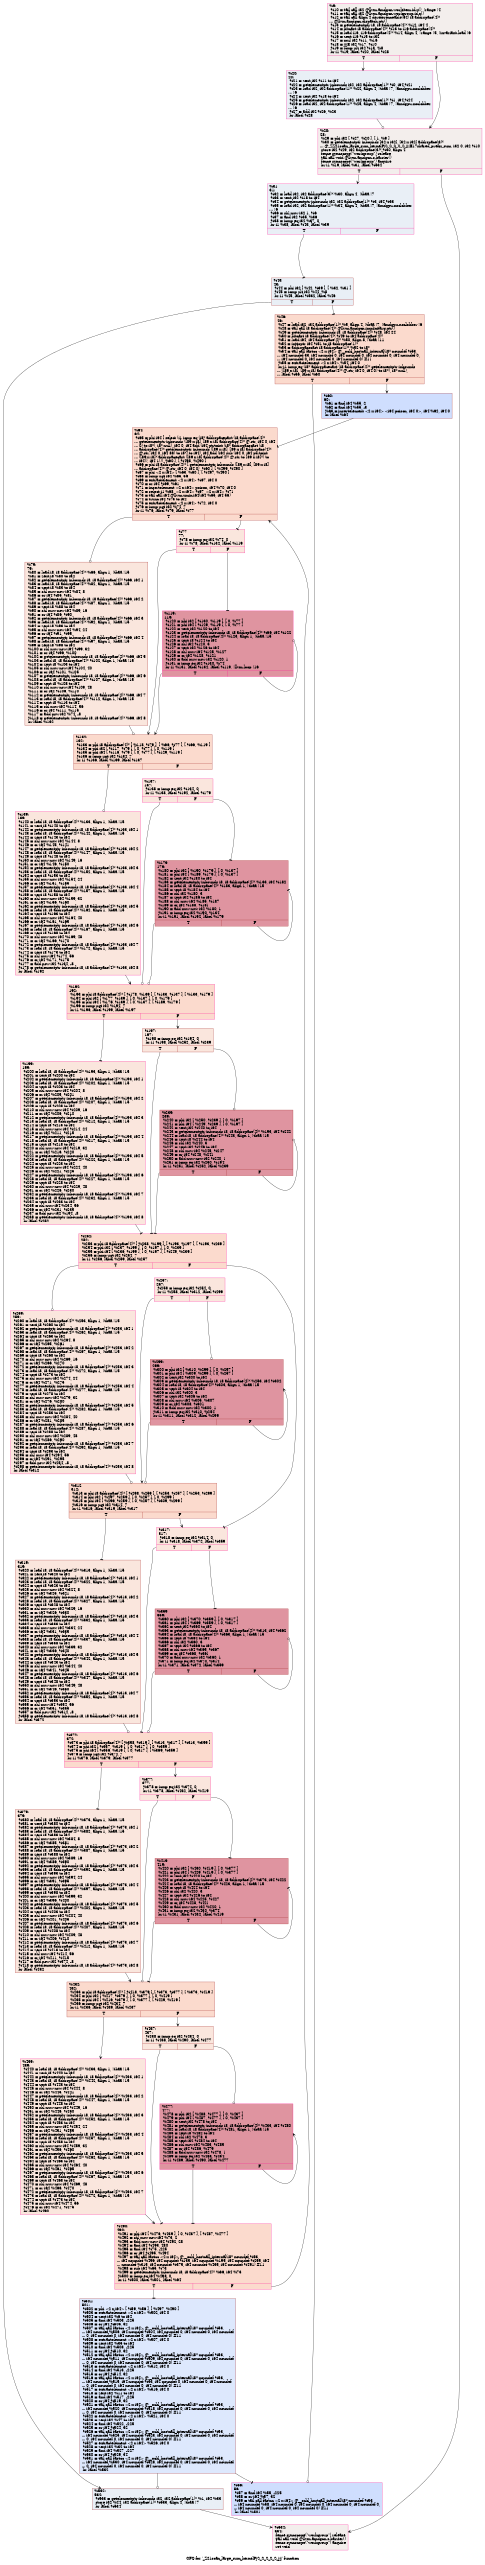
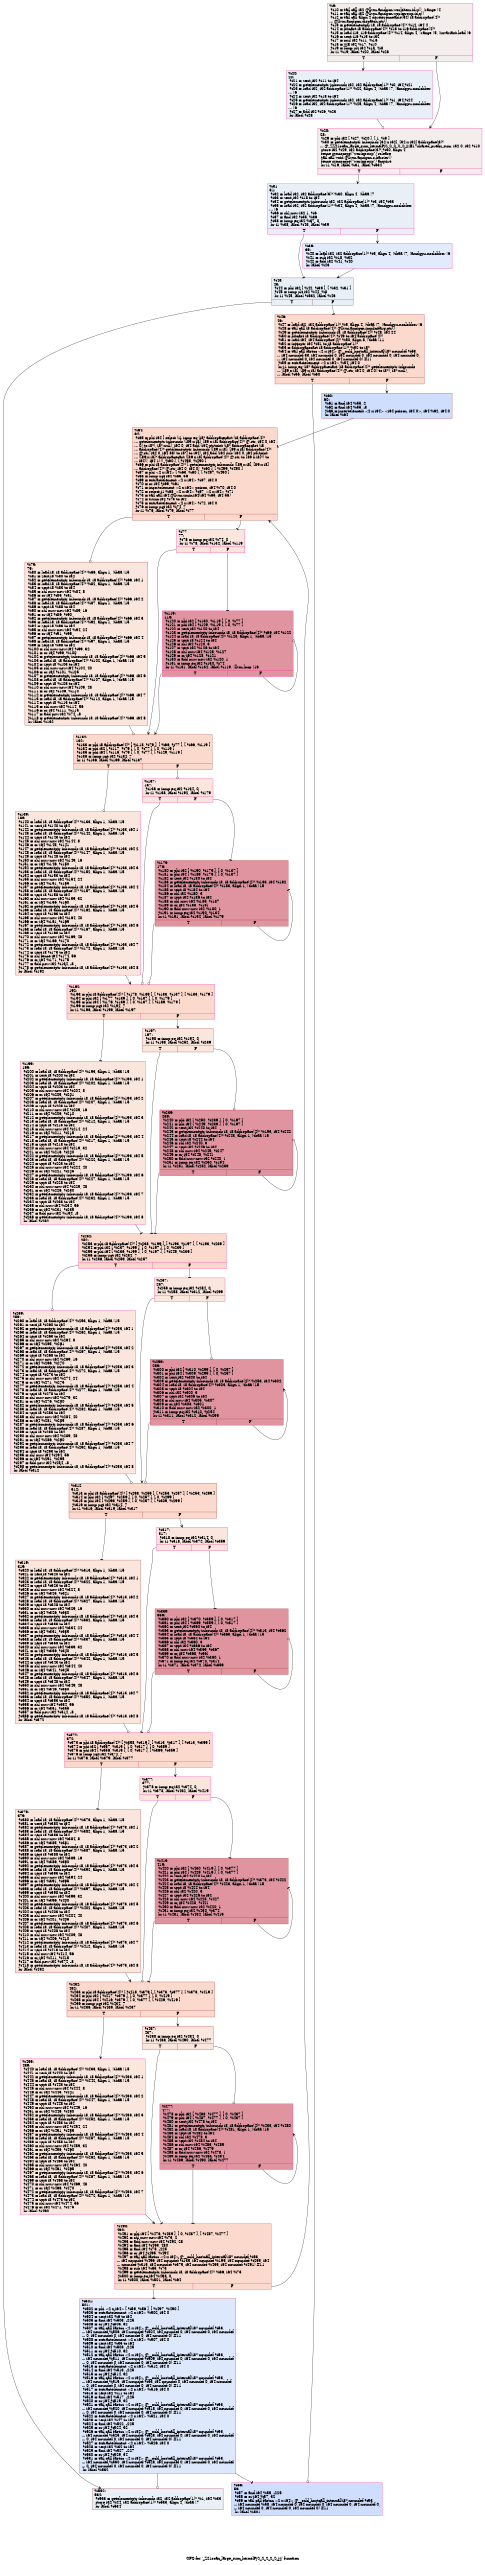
node "%39:": added
edge "%132:" -> "%137:": added
node "%139:": text "%175 = shl nuw i64 %174, 56" -> "%175 = shl fence i64 %174, 56"
edge "%252:" -> "%317:": now "%252:" -> "%257:"
node "%534:": removed
